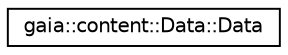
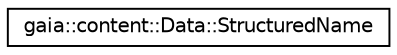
node "gaia::content::Data::Data": label "gaia::content::Data::Data" -> "gaia::content::Data::StructuredName"
